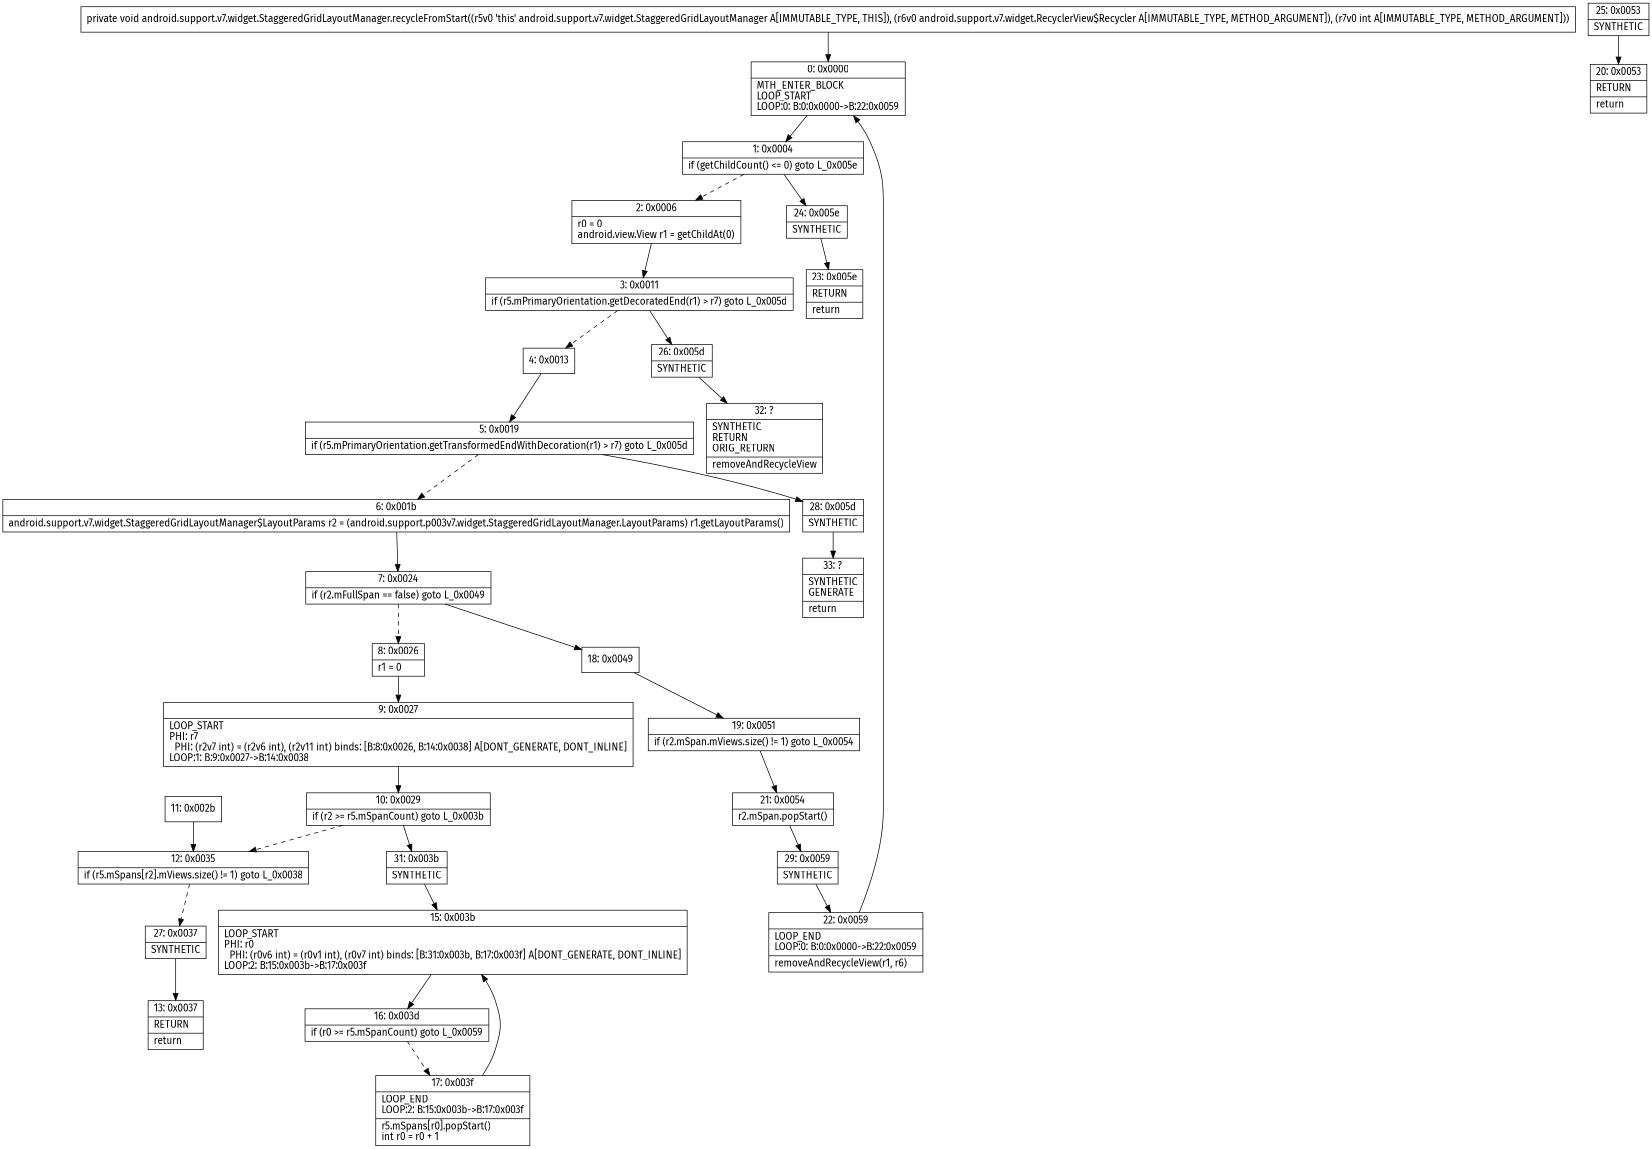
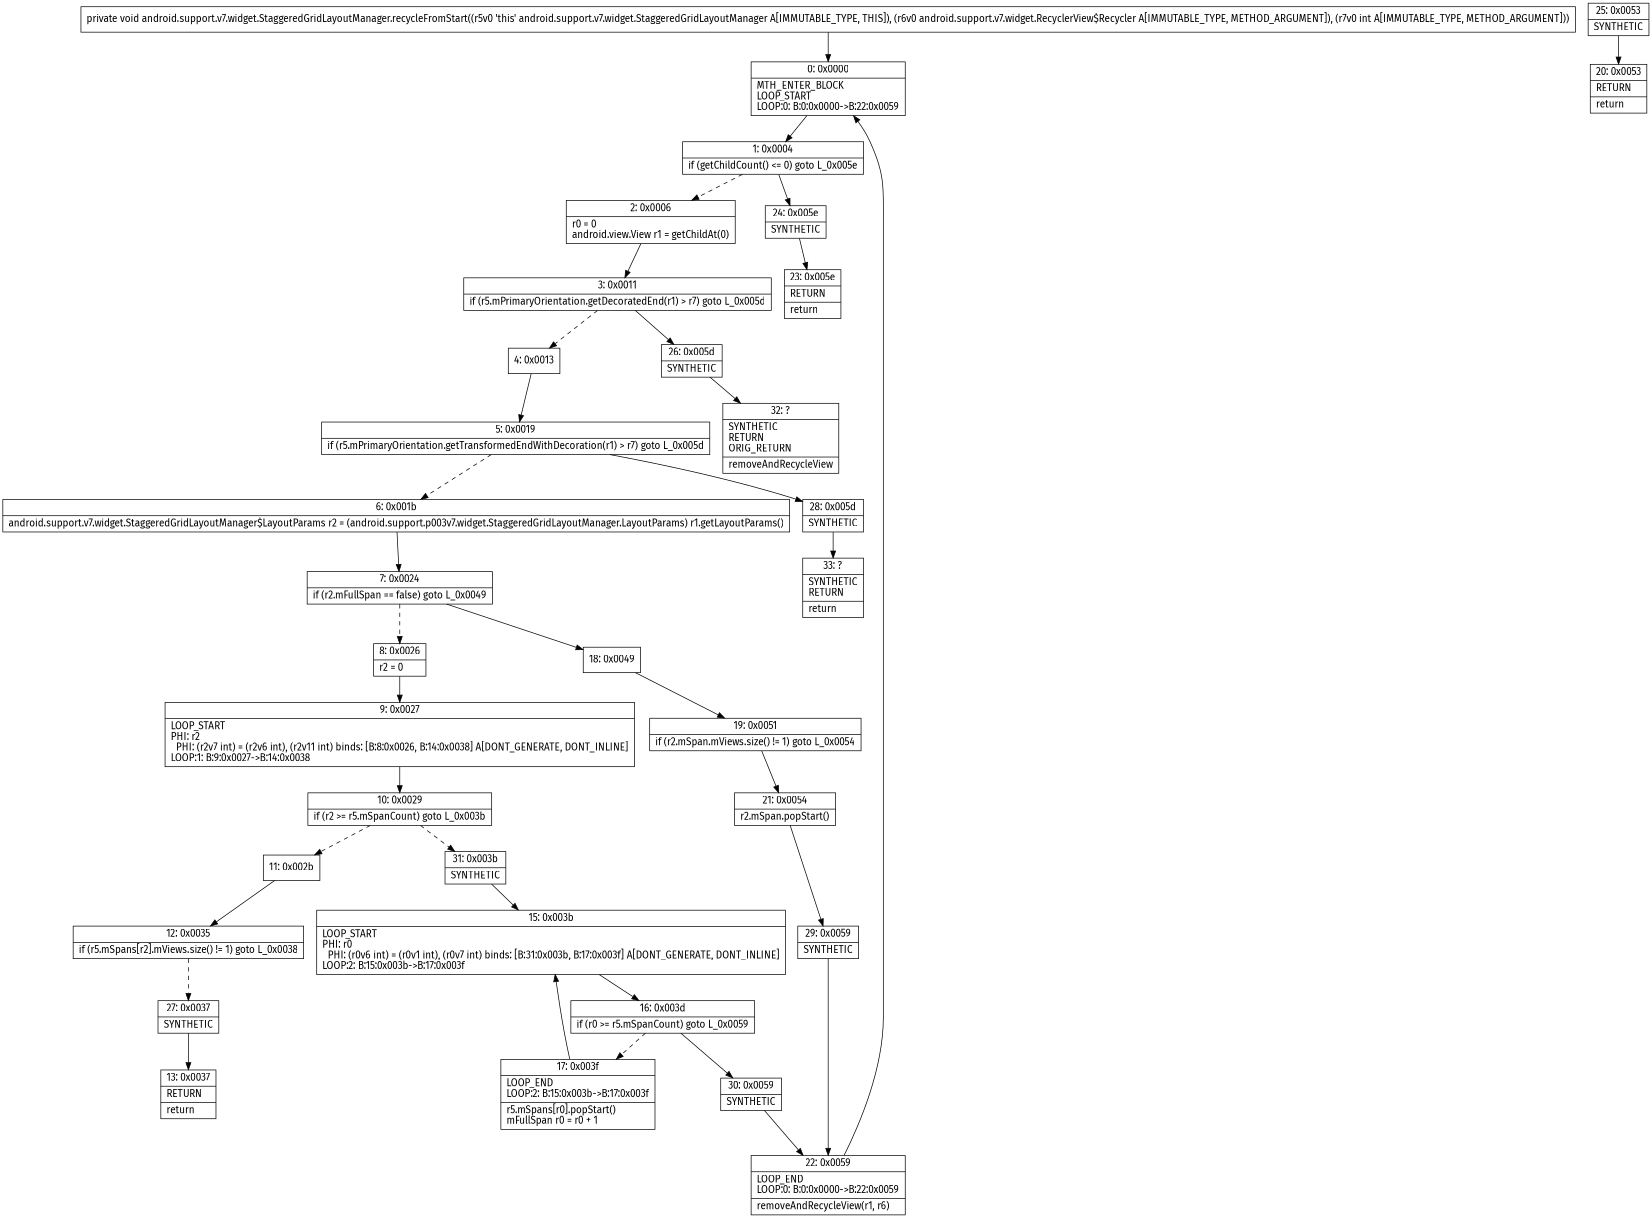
node "33: ?": text "GENERATE" -> "RETURN"
node "8: 0x0026": text "r1 = 0" -> "r2 = 0"
node "9: 0x0027": text "PHI: r7" -> "PHI: r2"
edge "10: 0x0029" -> "31: 0x003b": style solid -> dashed
edge "10: 0x0029" -> "12: 0x0035": now "10: 0x0029" -> "11: 0x002b"
node "30: 0x0059": added
node "17: 0x003f": text "int r0 = r0 + 1" -> "mFullSpan r0 = r0 + 1"
